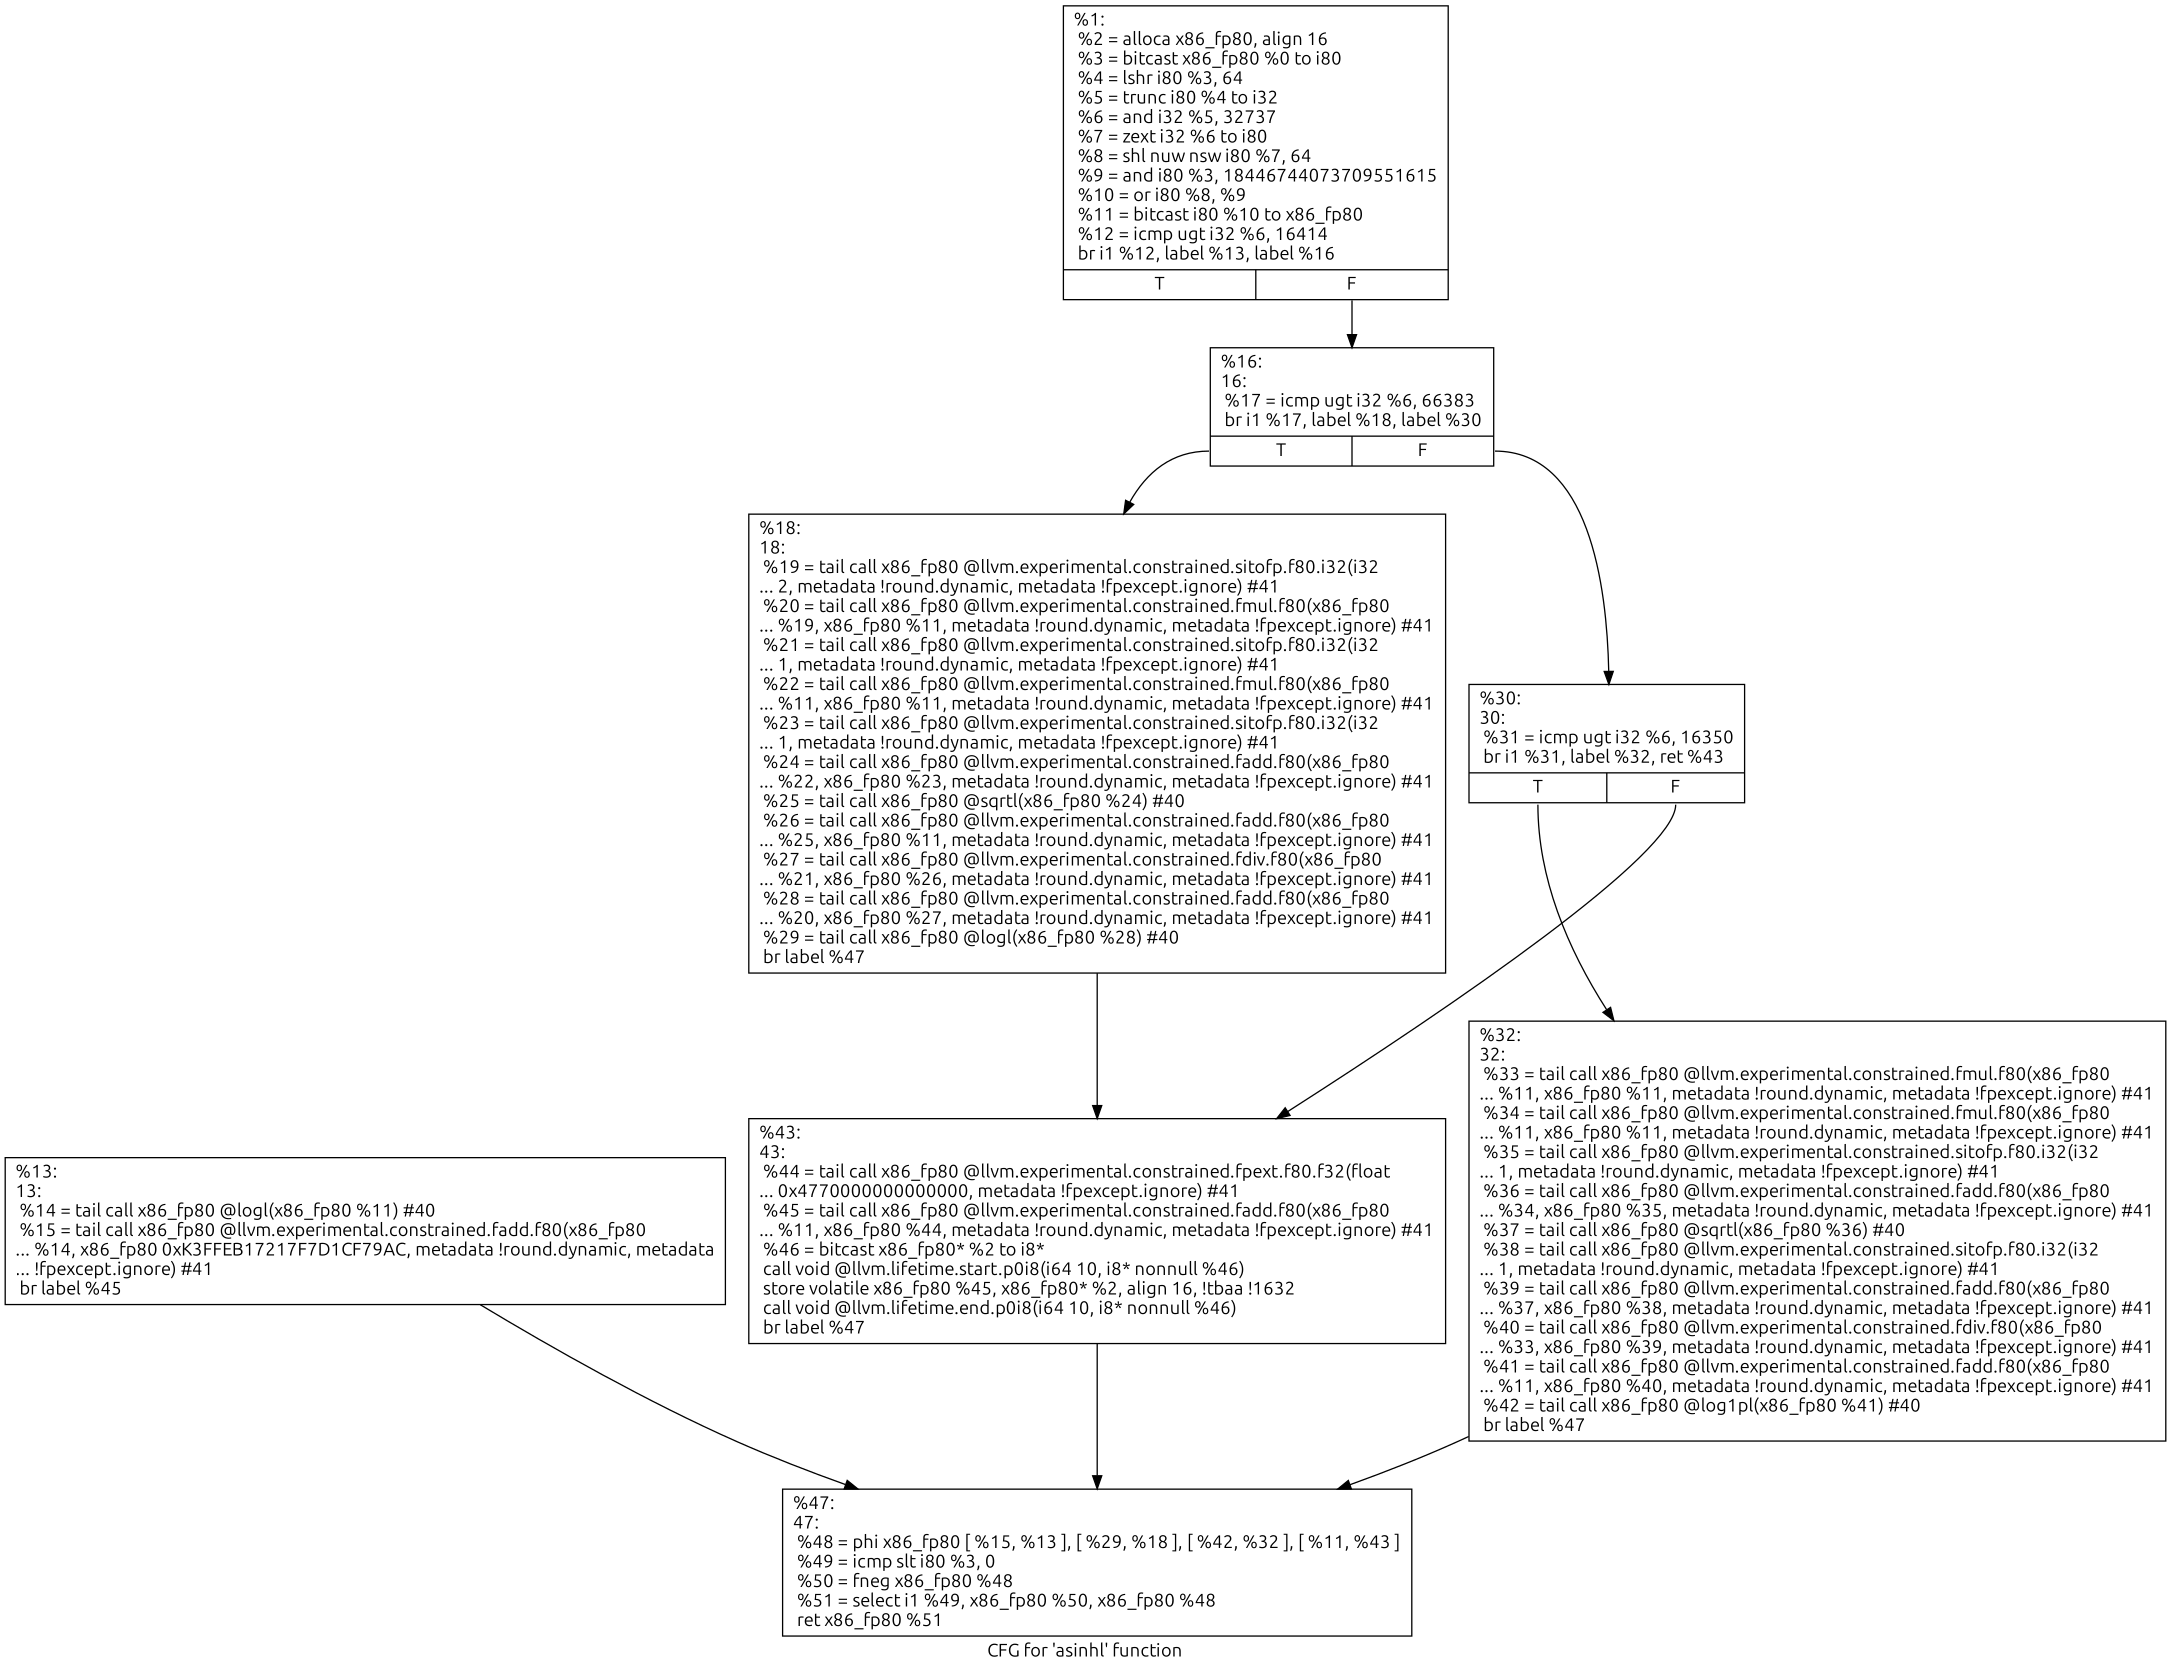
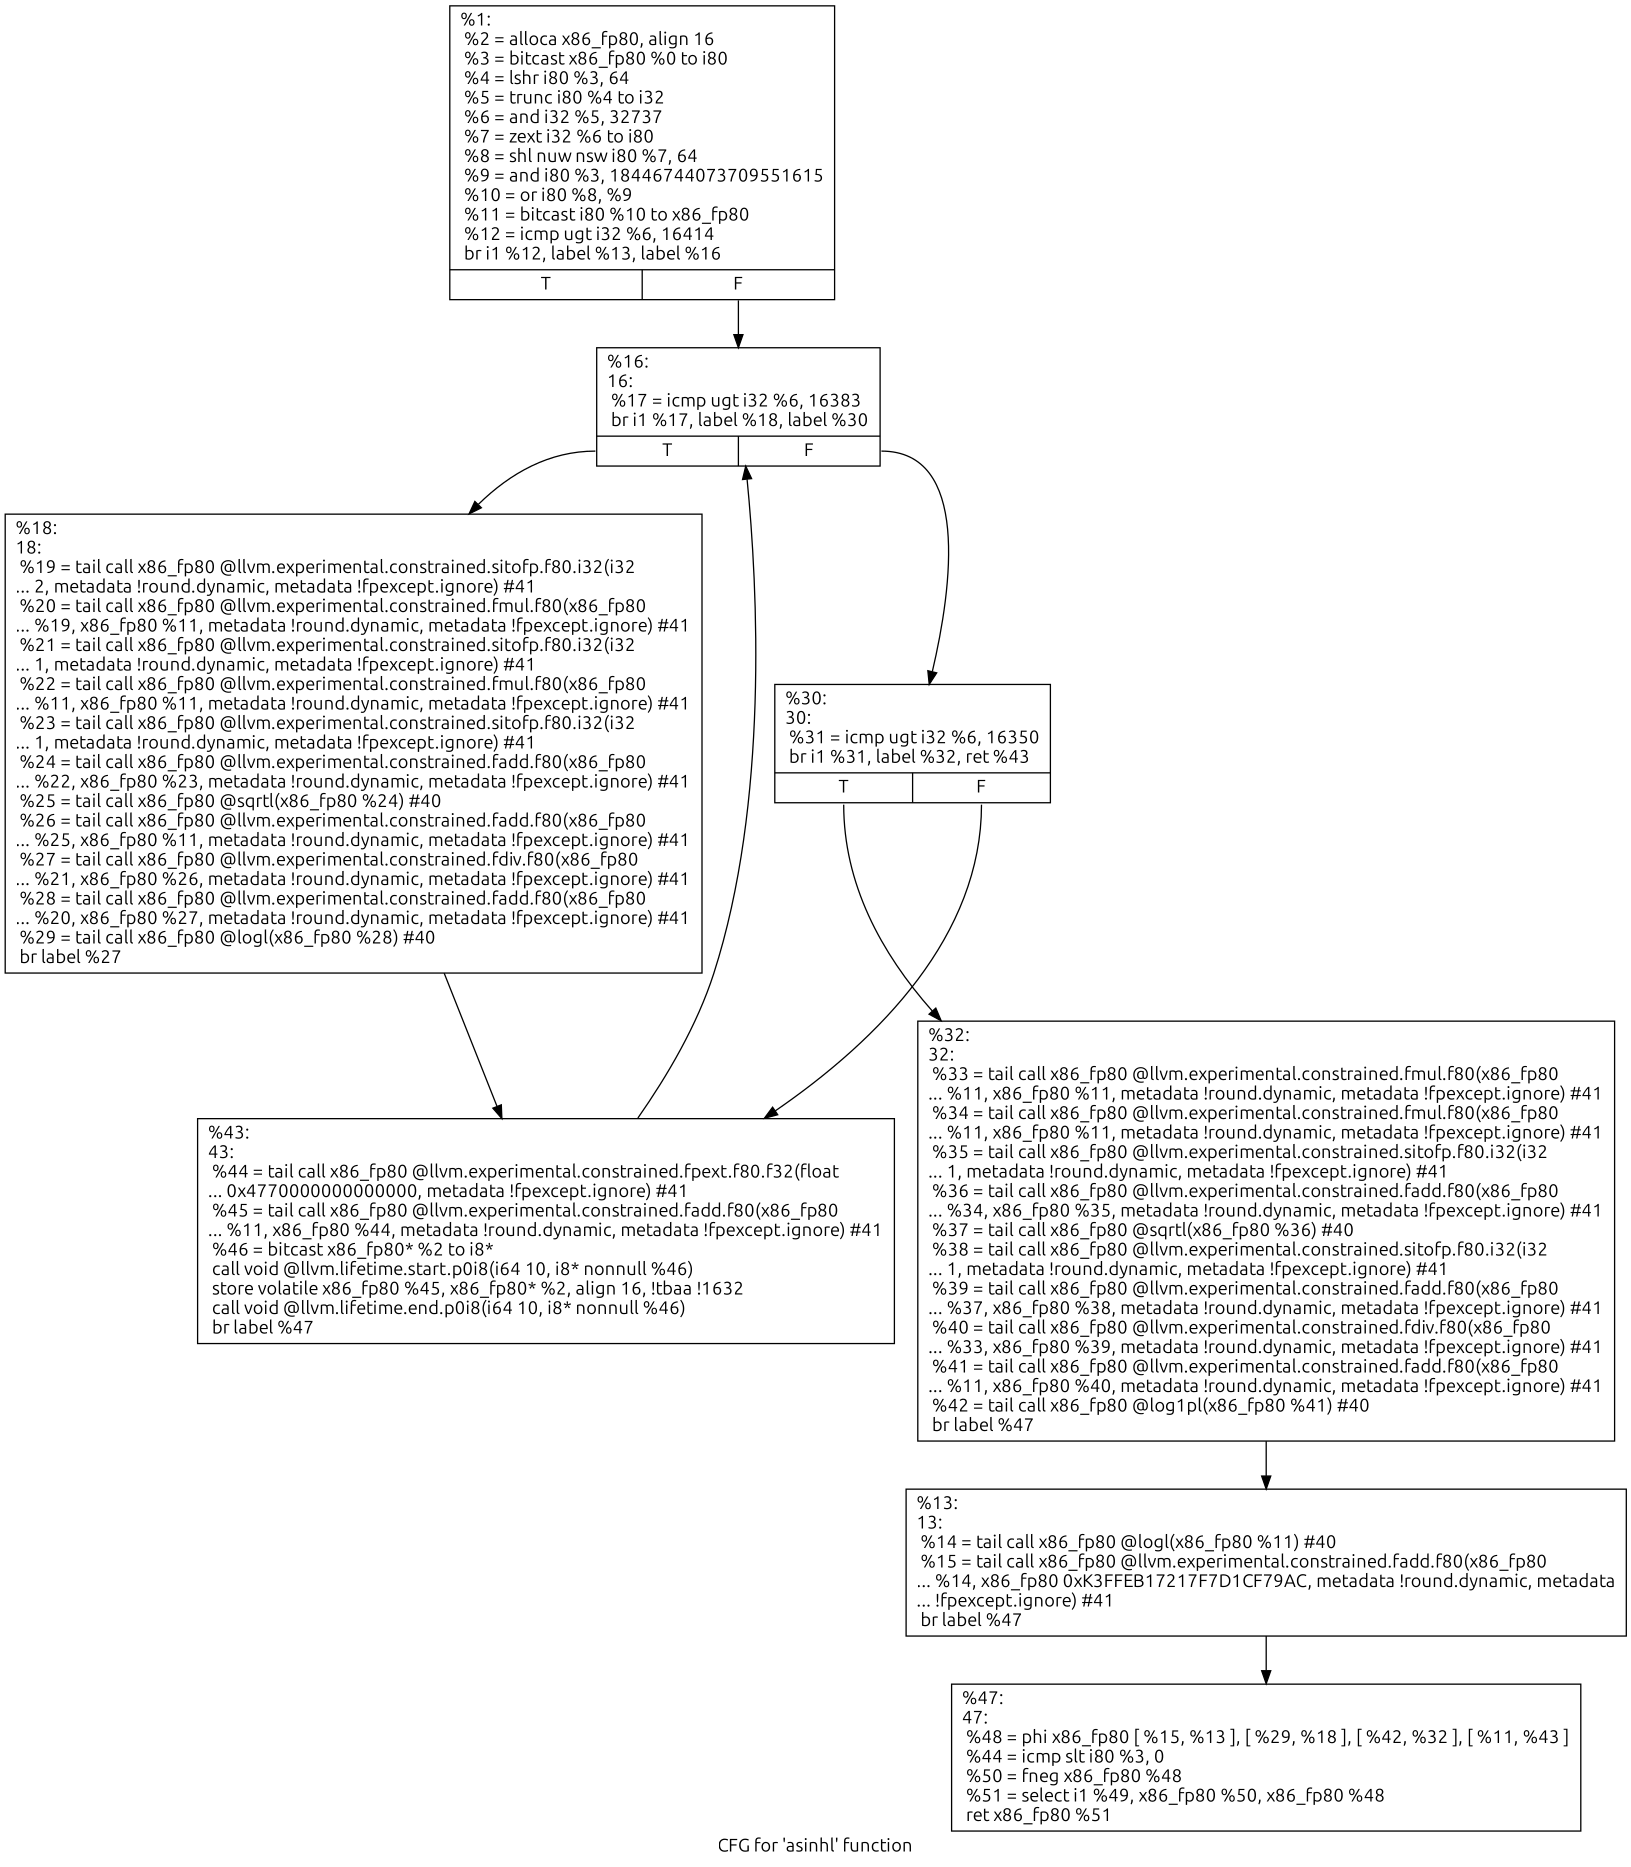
node "%16:": text "%17 = icmp ugt i32 %6, 66383" -> "%17 = icmp ugt i32 %6, 16383"
node "%18:": text "br label %47" -> "br label %27"
node "%13:": text "br label %45" -> "br label %47"
edge "%43:" -> "%47:": now "%43:" -> "%16:"
edge "%32:" -> "%47:": now "%32:" -> "%13:"
node "%47:": text "%49 = icmp slt i80 %3, 0" -> "%44 = icmp slt i80 %3, 0"
